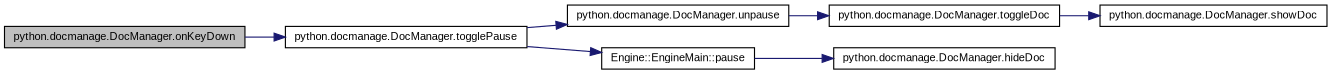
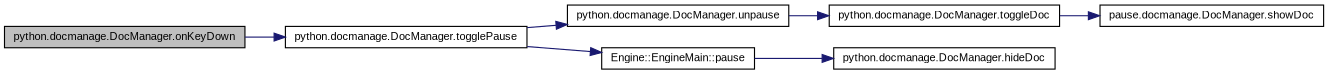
node "python.docmanage.DocManager.showDoc": label "python.docmanage.DocManager.showDoc" -> "pause.docmanage.DocManager.showDoc"
